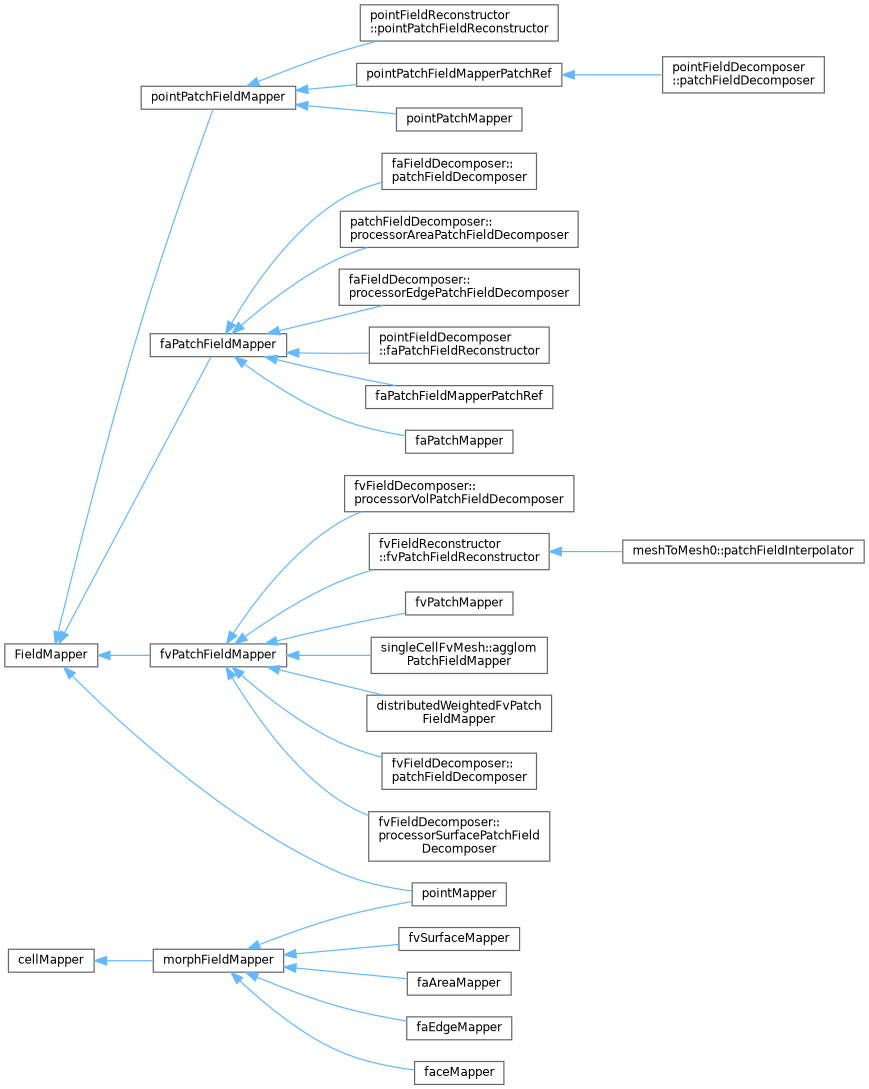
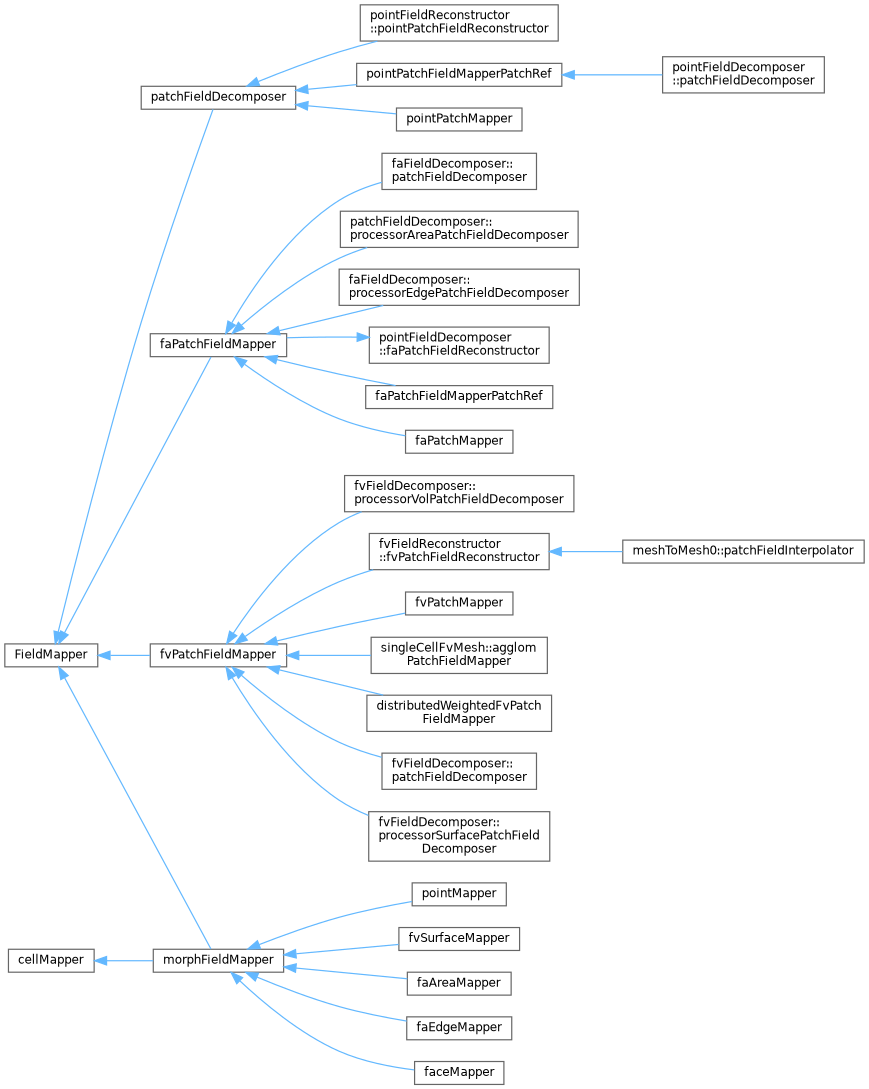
node "pointPatchFieldMapper": label "pointPatchFieldMapper" -> "patchFieldDecomposer"
edge "pointFieldDecomposer ::faPatchFieldReconstructor" -> "faPatchFieldMapper": reversed
edge "pointMapper" -> "FieldMapper": now "morphFieldMapper" -> "FieldMapper"
